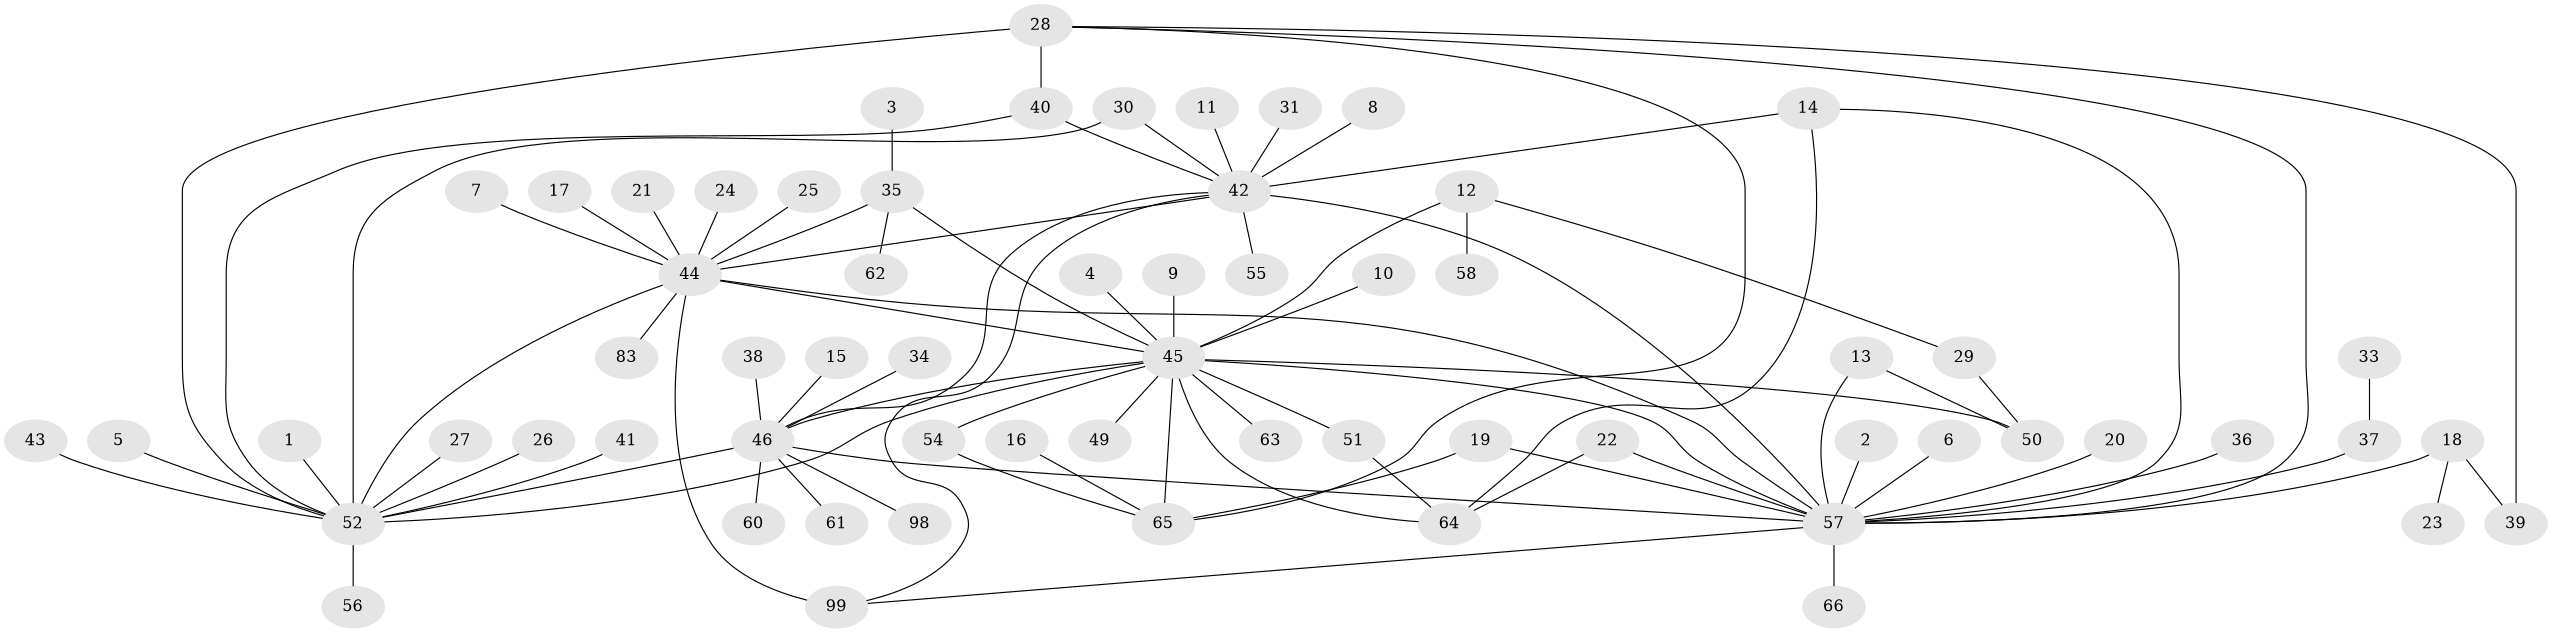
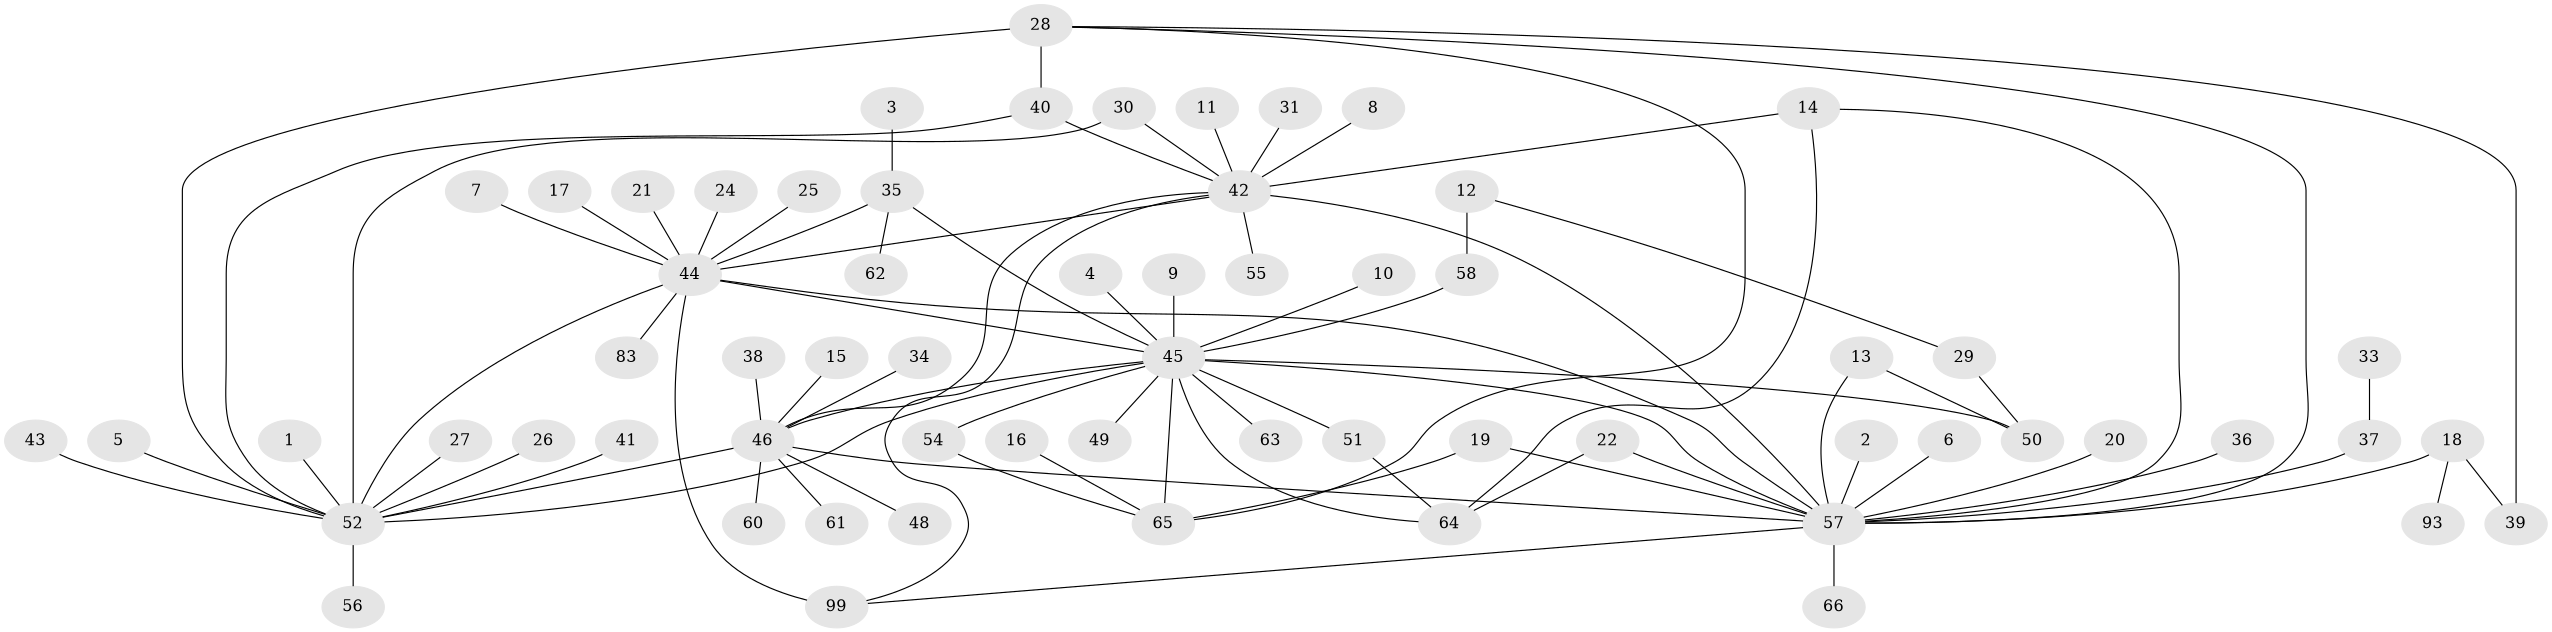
edge "12" -- "45": now "58" -- "45"
node "98": label "98" -> "48"
node "23": label "23" -> "93"
